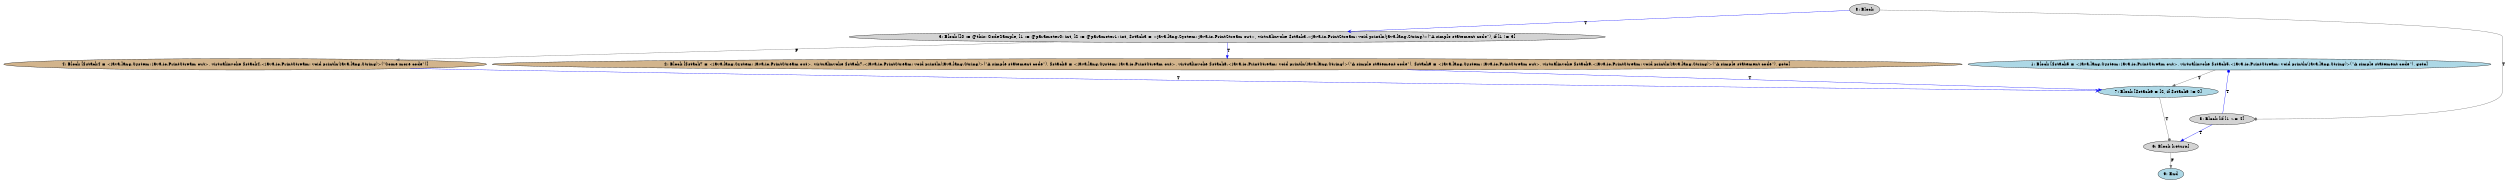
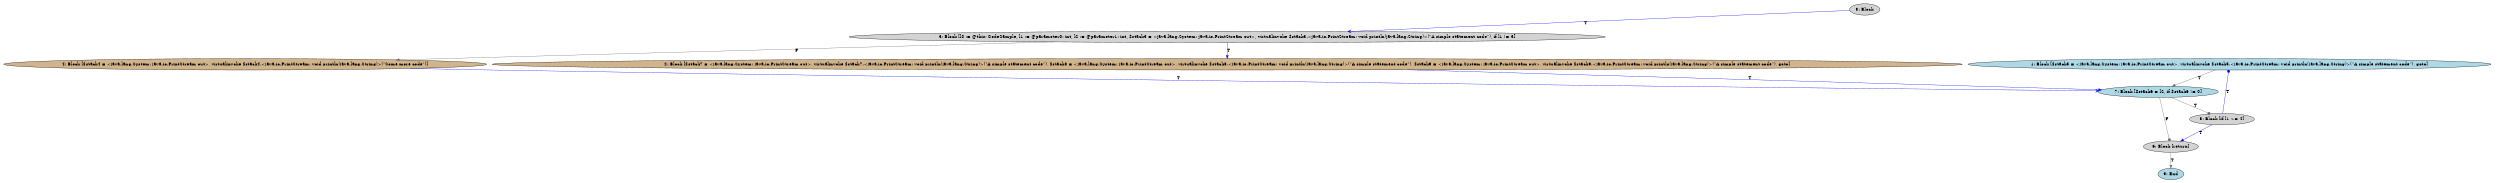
edge "8: Block" -> "5: Block [if l1 >= 4]": now "7: Block [$stack6 = l2, if $stack6 != 0]" -> "5: Block [if l1 >= 4]"
edge "7: Block [$stack6 = l2, if $stack6 != 0]" -> "6: Block [return]": label "T" -> "F"
edge "6: Block [return]" -> "9: End": label "F" -> "T"
